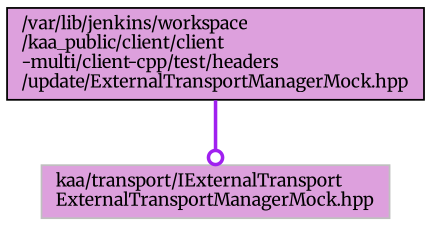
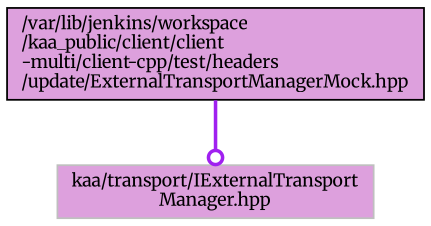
node "kaa/transport/IExternalTransport ExternalTransportManagerMock.hpp": label "kaa/transport/IExternalTransport ExternalTransportManagerMock.hpp" -> "kaa/transport/IExternalTransport Manager.hpp"
